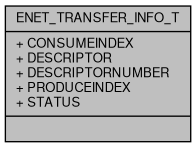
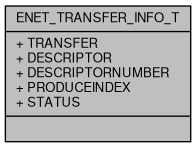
node "ENET_TRANSFER_INFO_T": text "+ CONSUMEINDEX" -> "+ TRANSFER"
